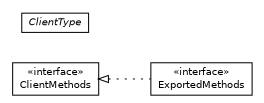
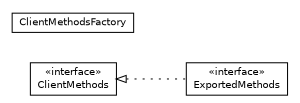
node "ClientType": removed
node "ClientMethodsFactory": added
